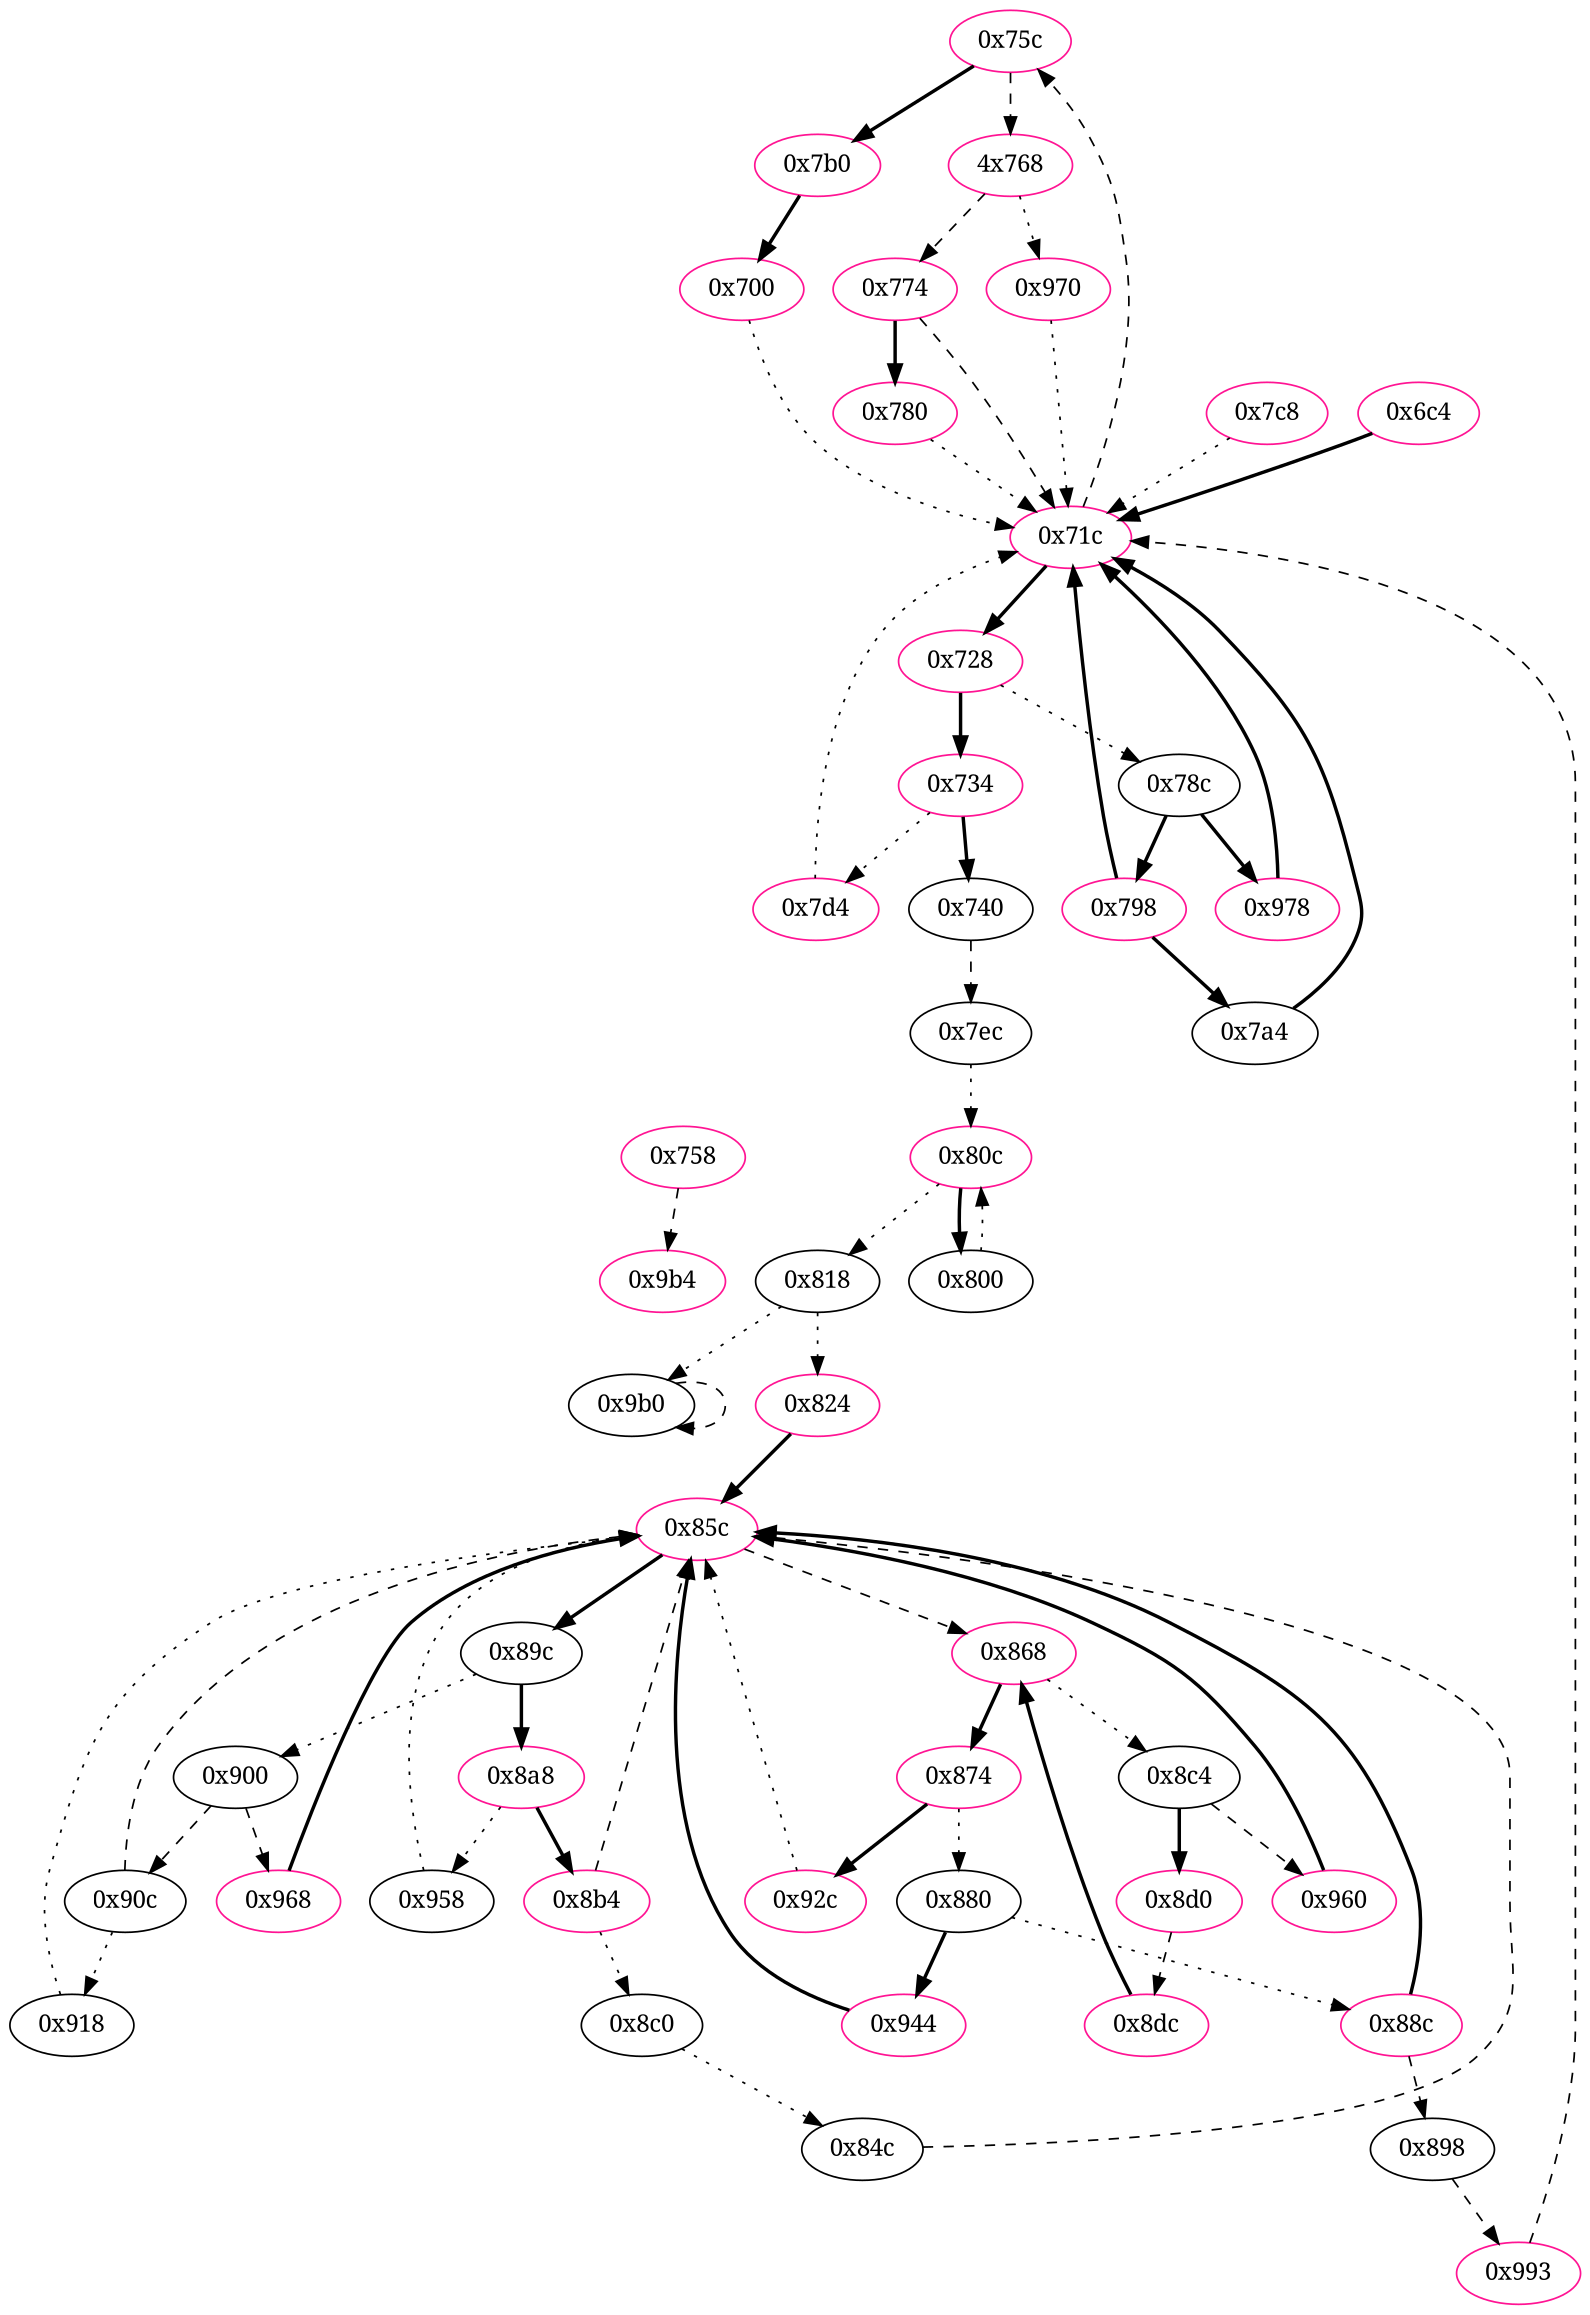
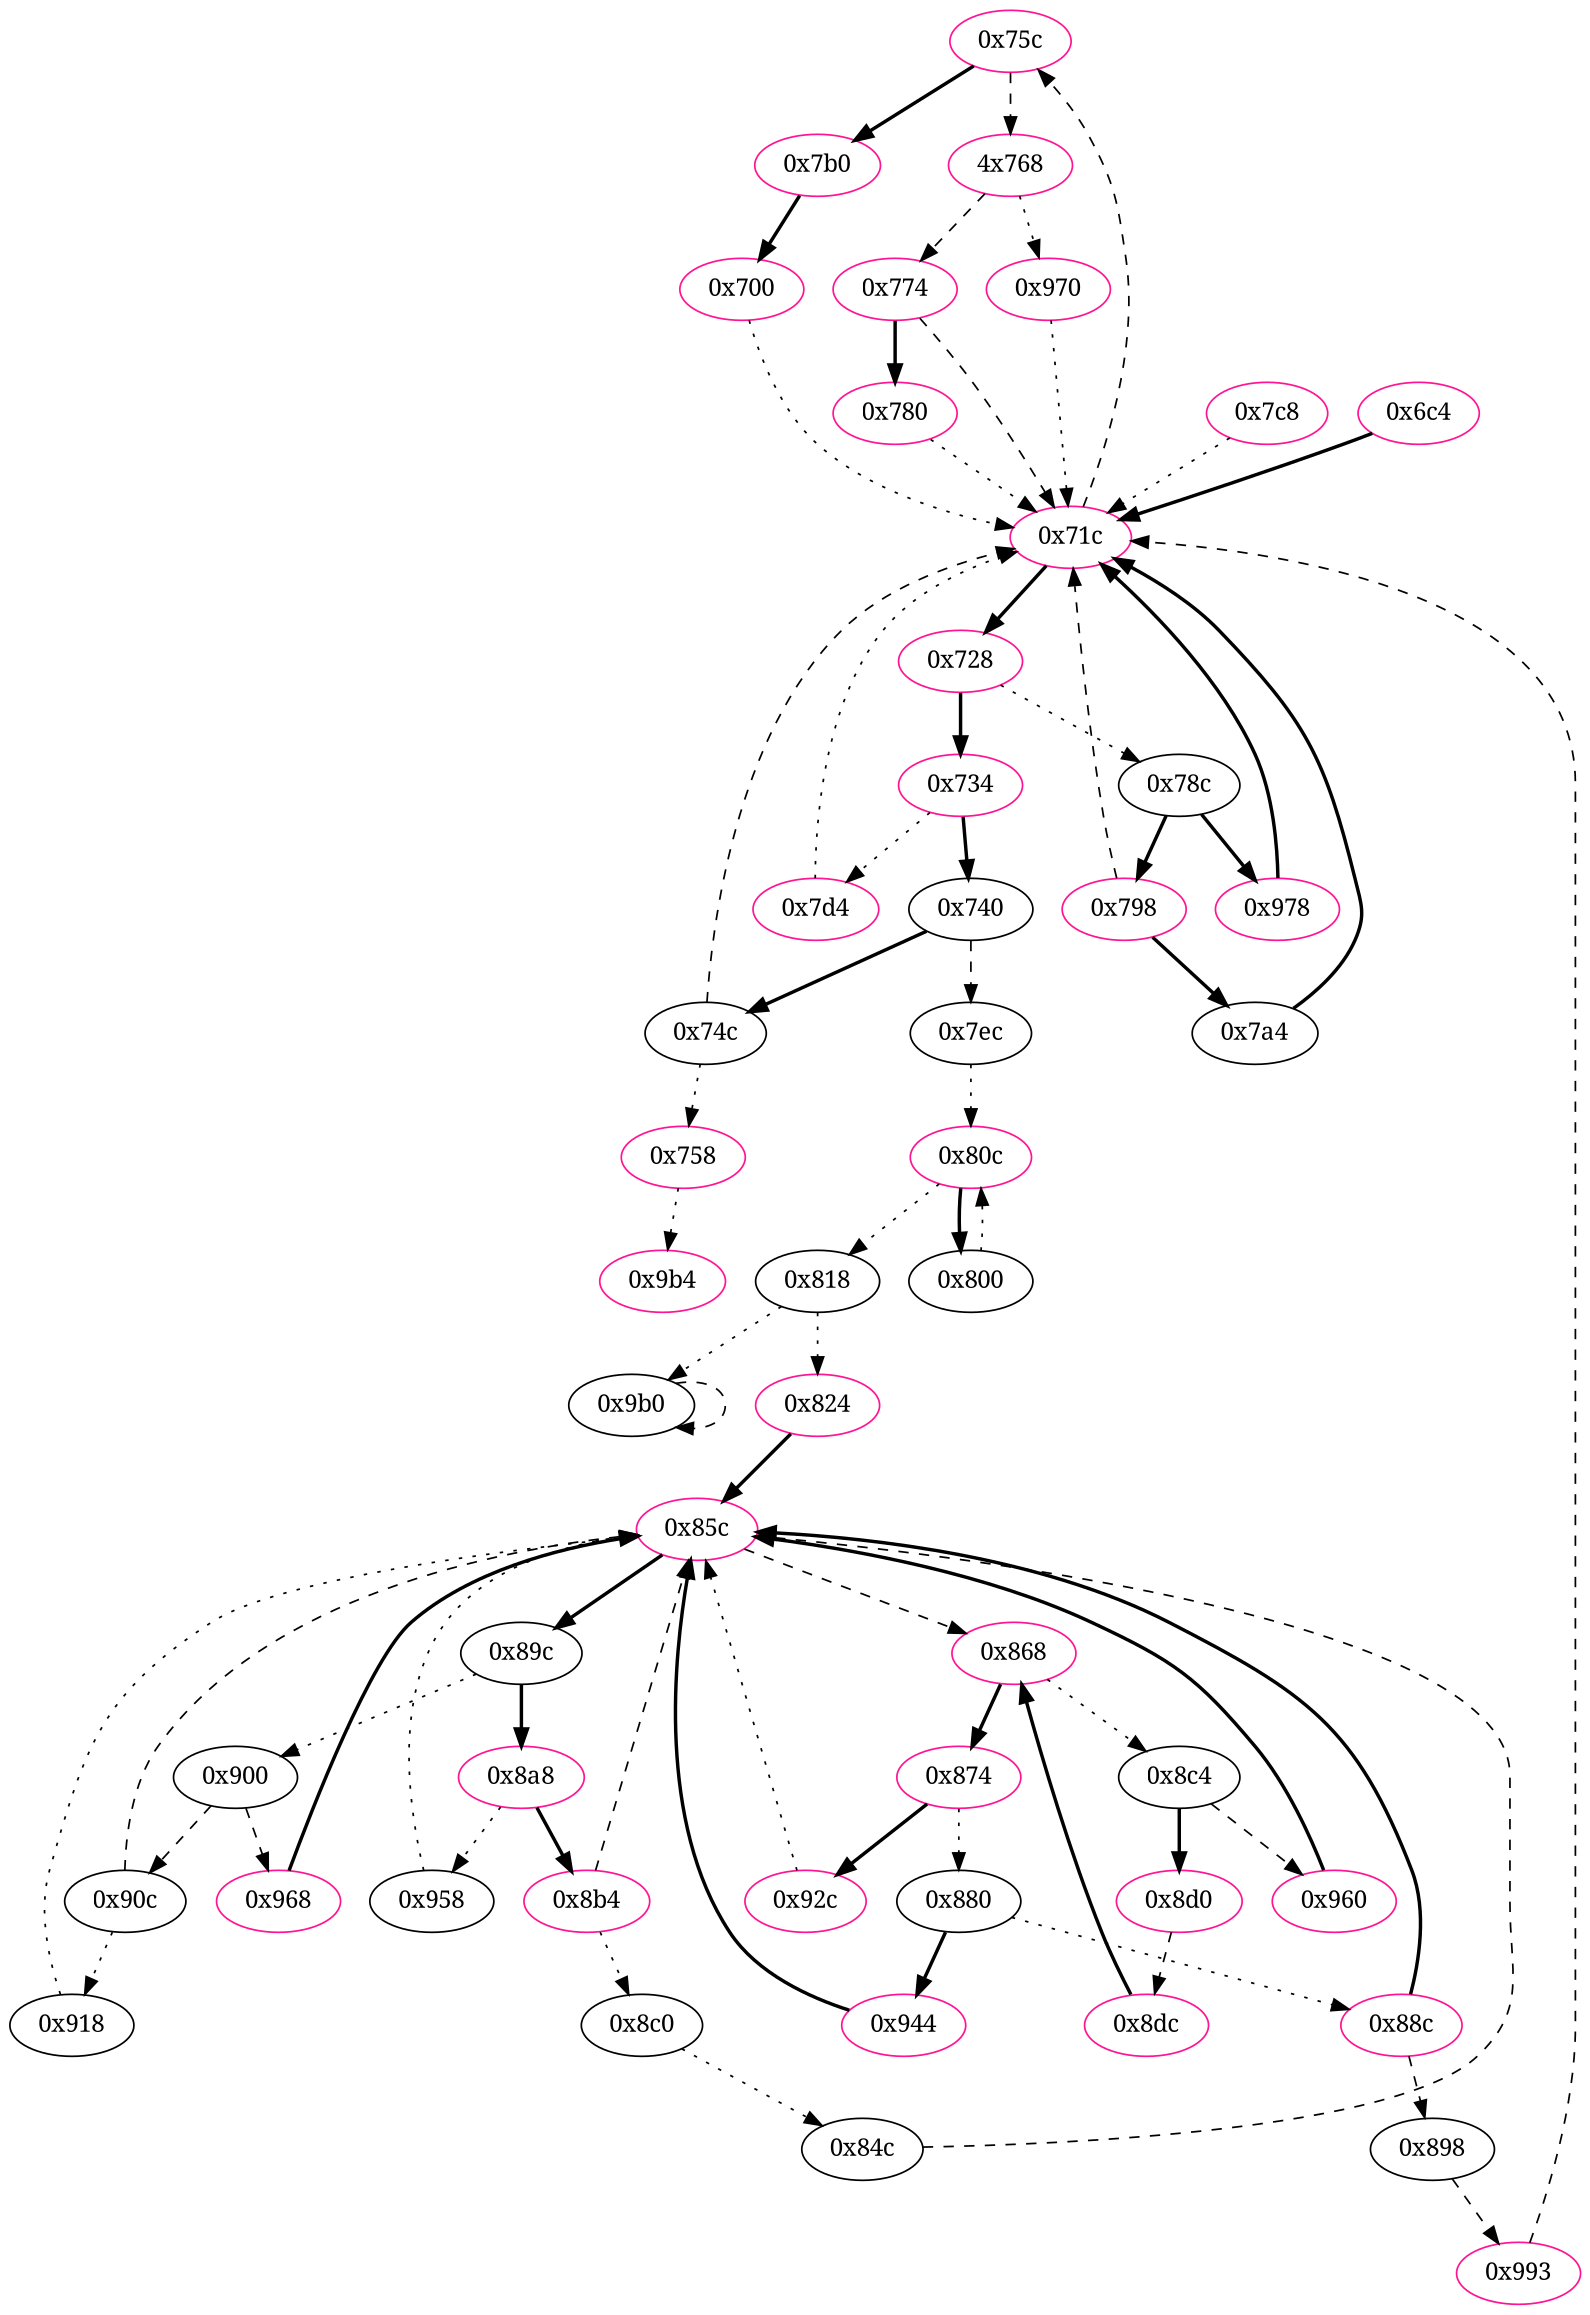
edge "0x798" -> "0x71c": style bold -> dashed
node "0x74c": added
edge "0x758" -> "0x9b4": style dashed -> dotted
